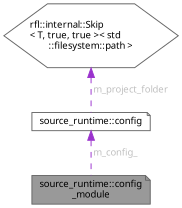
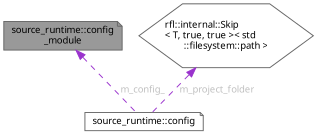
edge "source_runtime::config _module" -> "source_runtime::config": reversed
